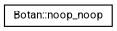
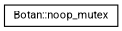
node "Botan::noop_noop": label "Botan::noop_noop" -> "Botan::noop_mutex"
